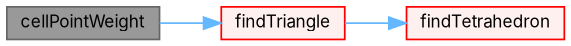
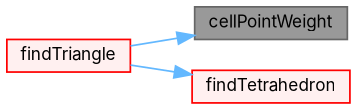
edge "cellPointWeight" -> "findTriangle": reversed
